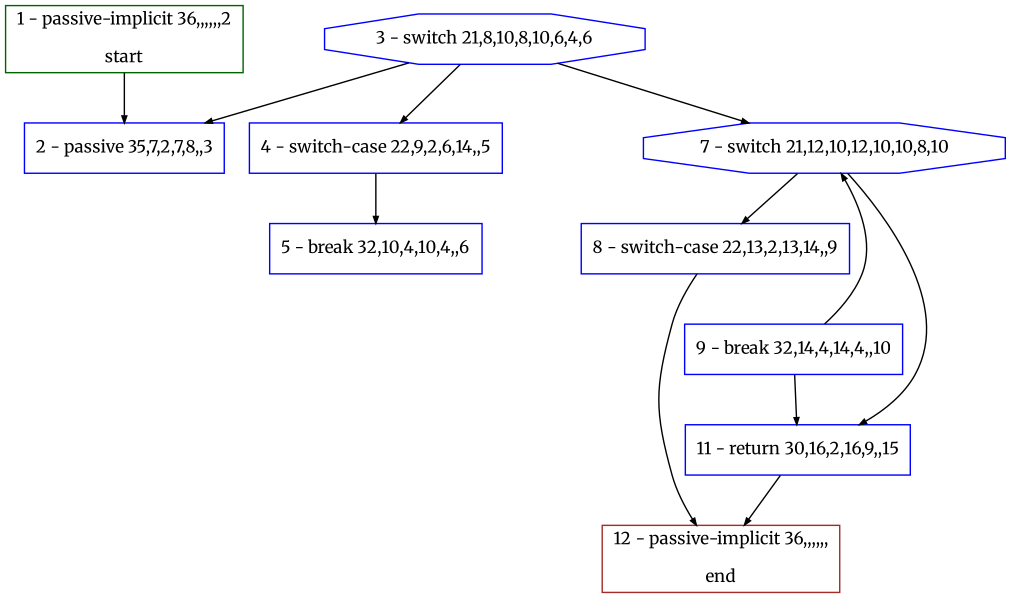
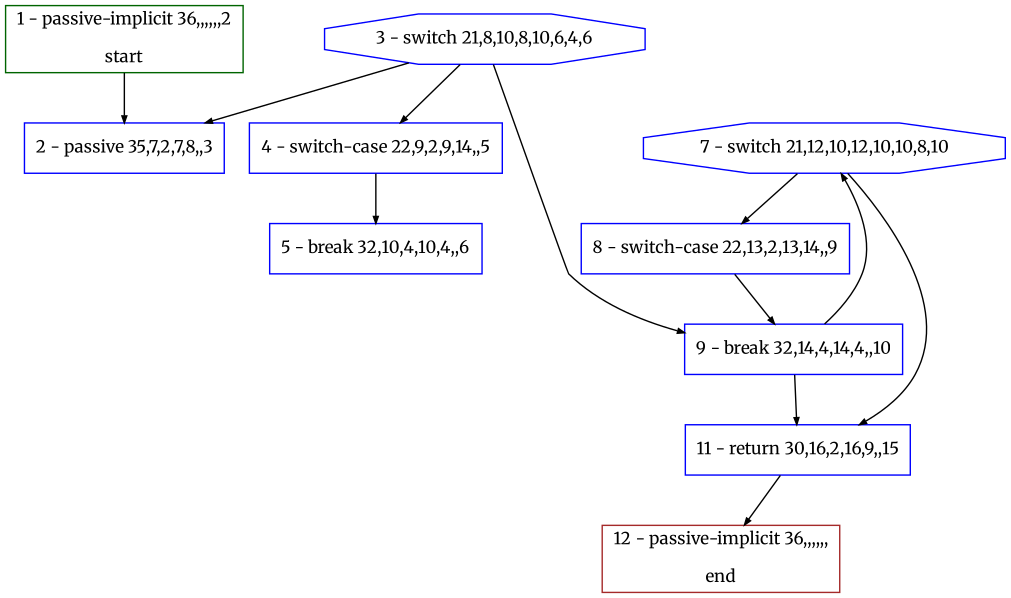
edge "3 - switch 21,8,10,8,10,6,4,6" -> "7 - switch 21,12,10,12,10,10,8,10": now "3 - switch 21,8,10,8,10,6,4,6" -> "9 - break 32,14,4,14,4,,10"
node "4 - switch-case 22,9,2,6,14,,5": label "4 - switch-case 22,9,2,6,14,,5" -> "4 - switch-case 22,9,2,9,14,,5"
edge "8 - switch-case 22,13,2,13,14,,9" -> "12 - passive-implicit 36,,,,,, end": now "8 - switch-case 22,13,2,13,14,,9" -> "9 - break 32,14,4,14,4,,10"
